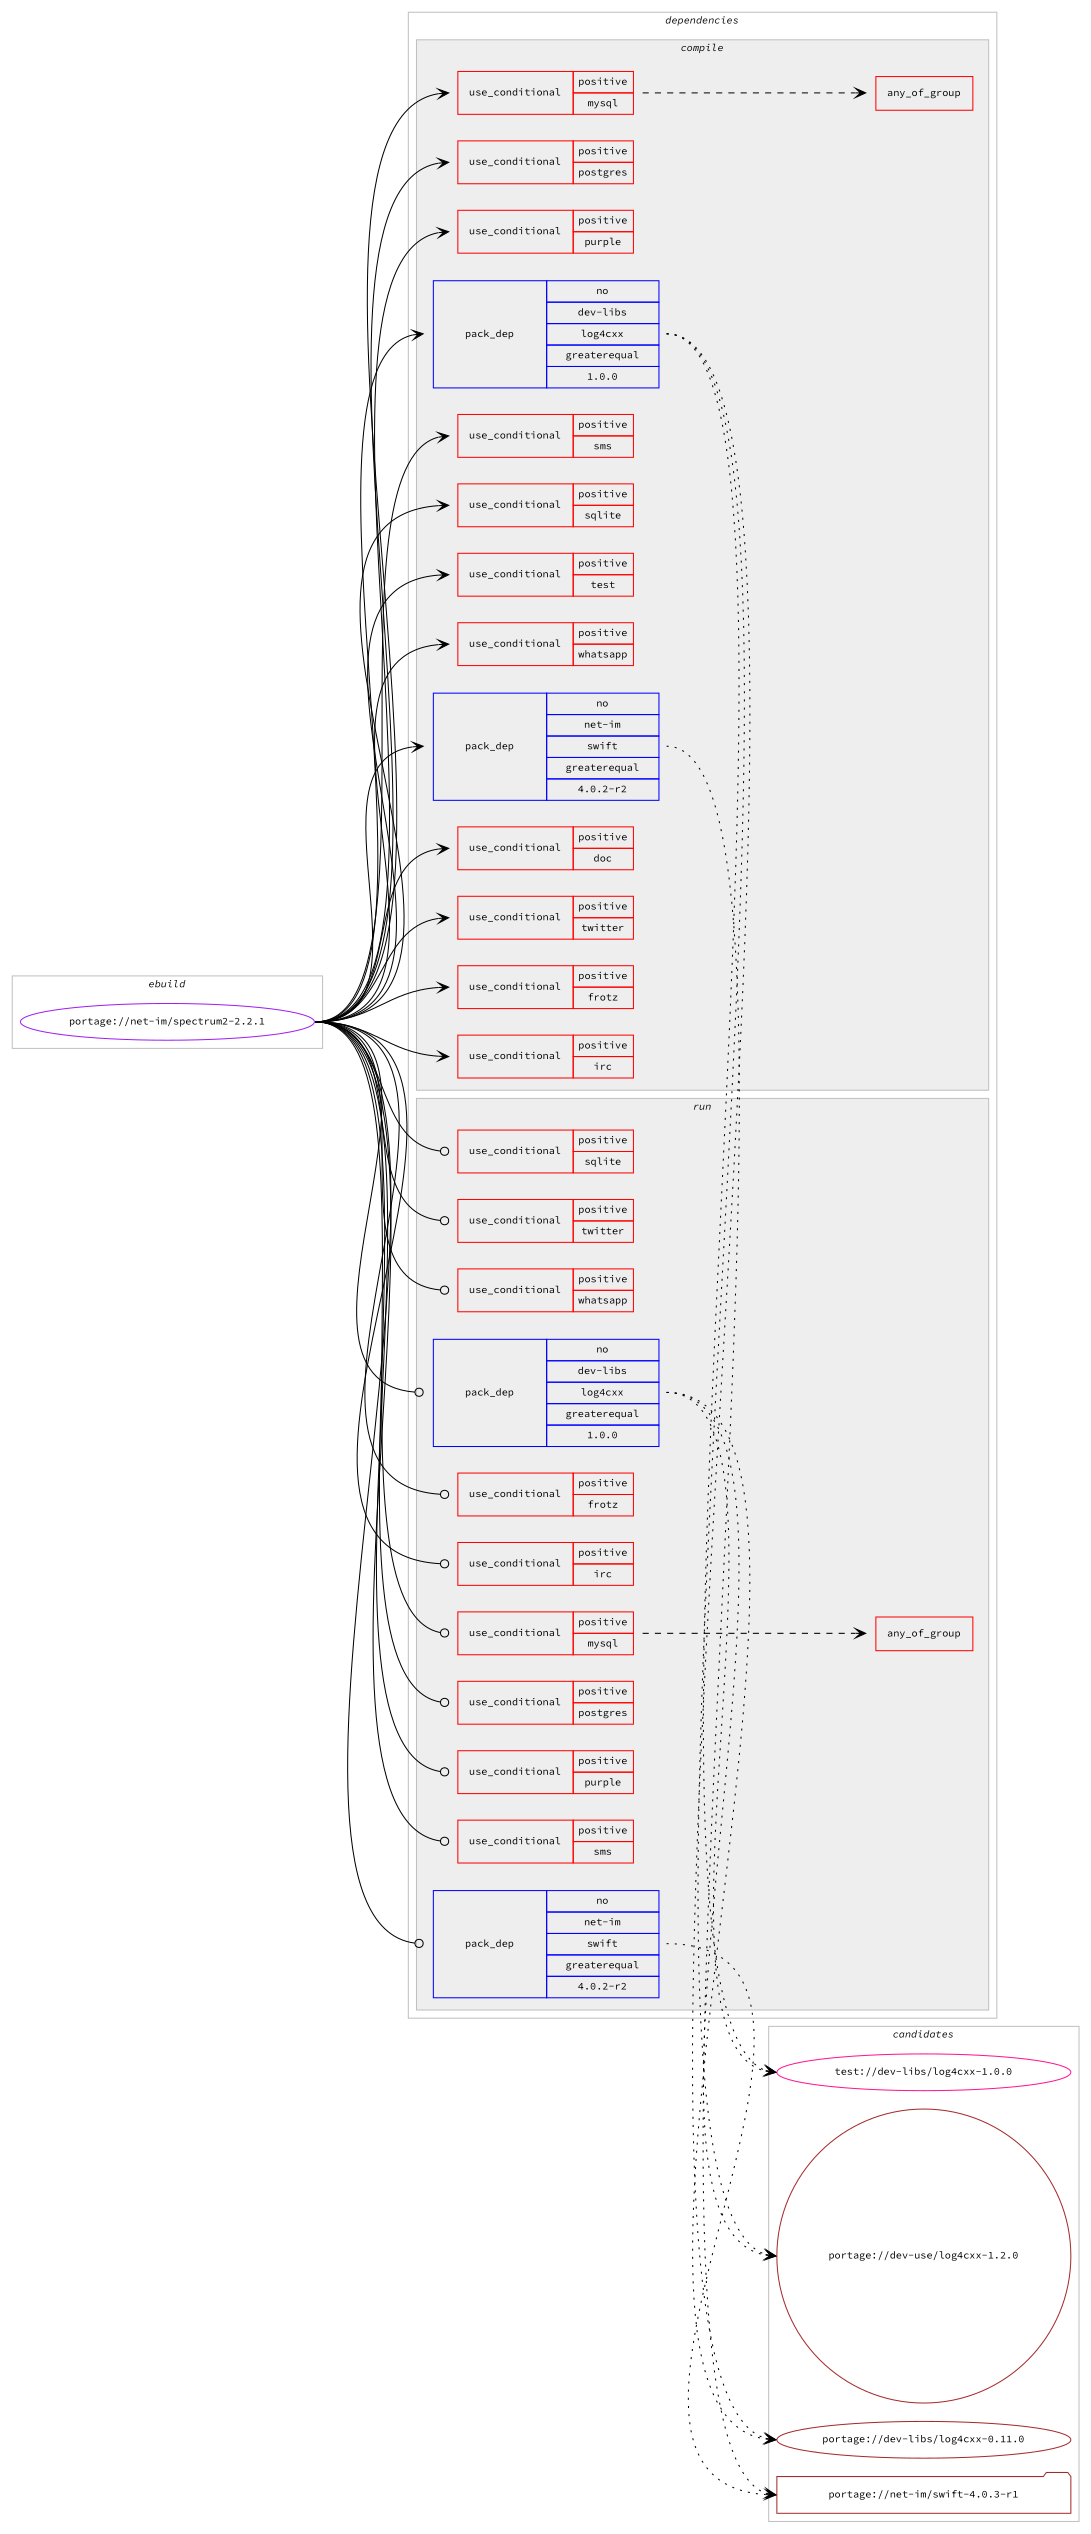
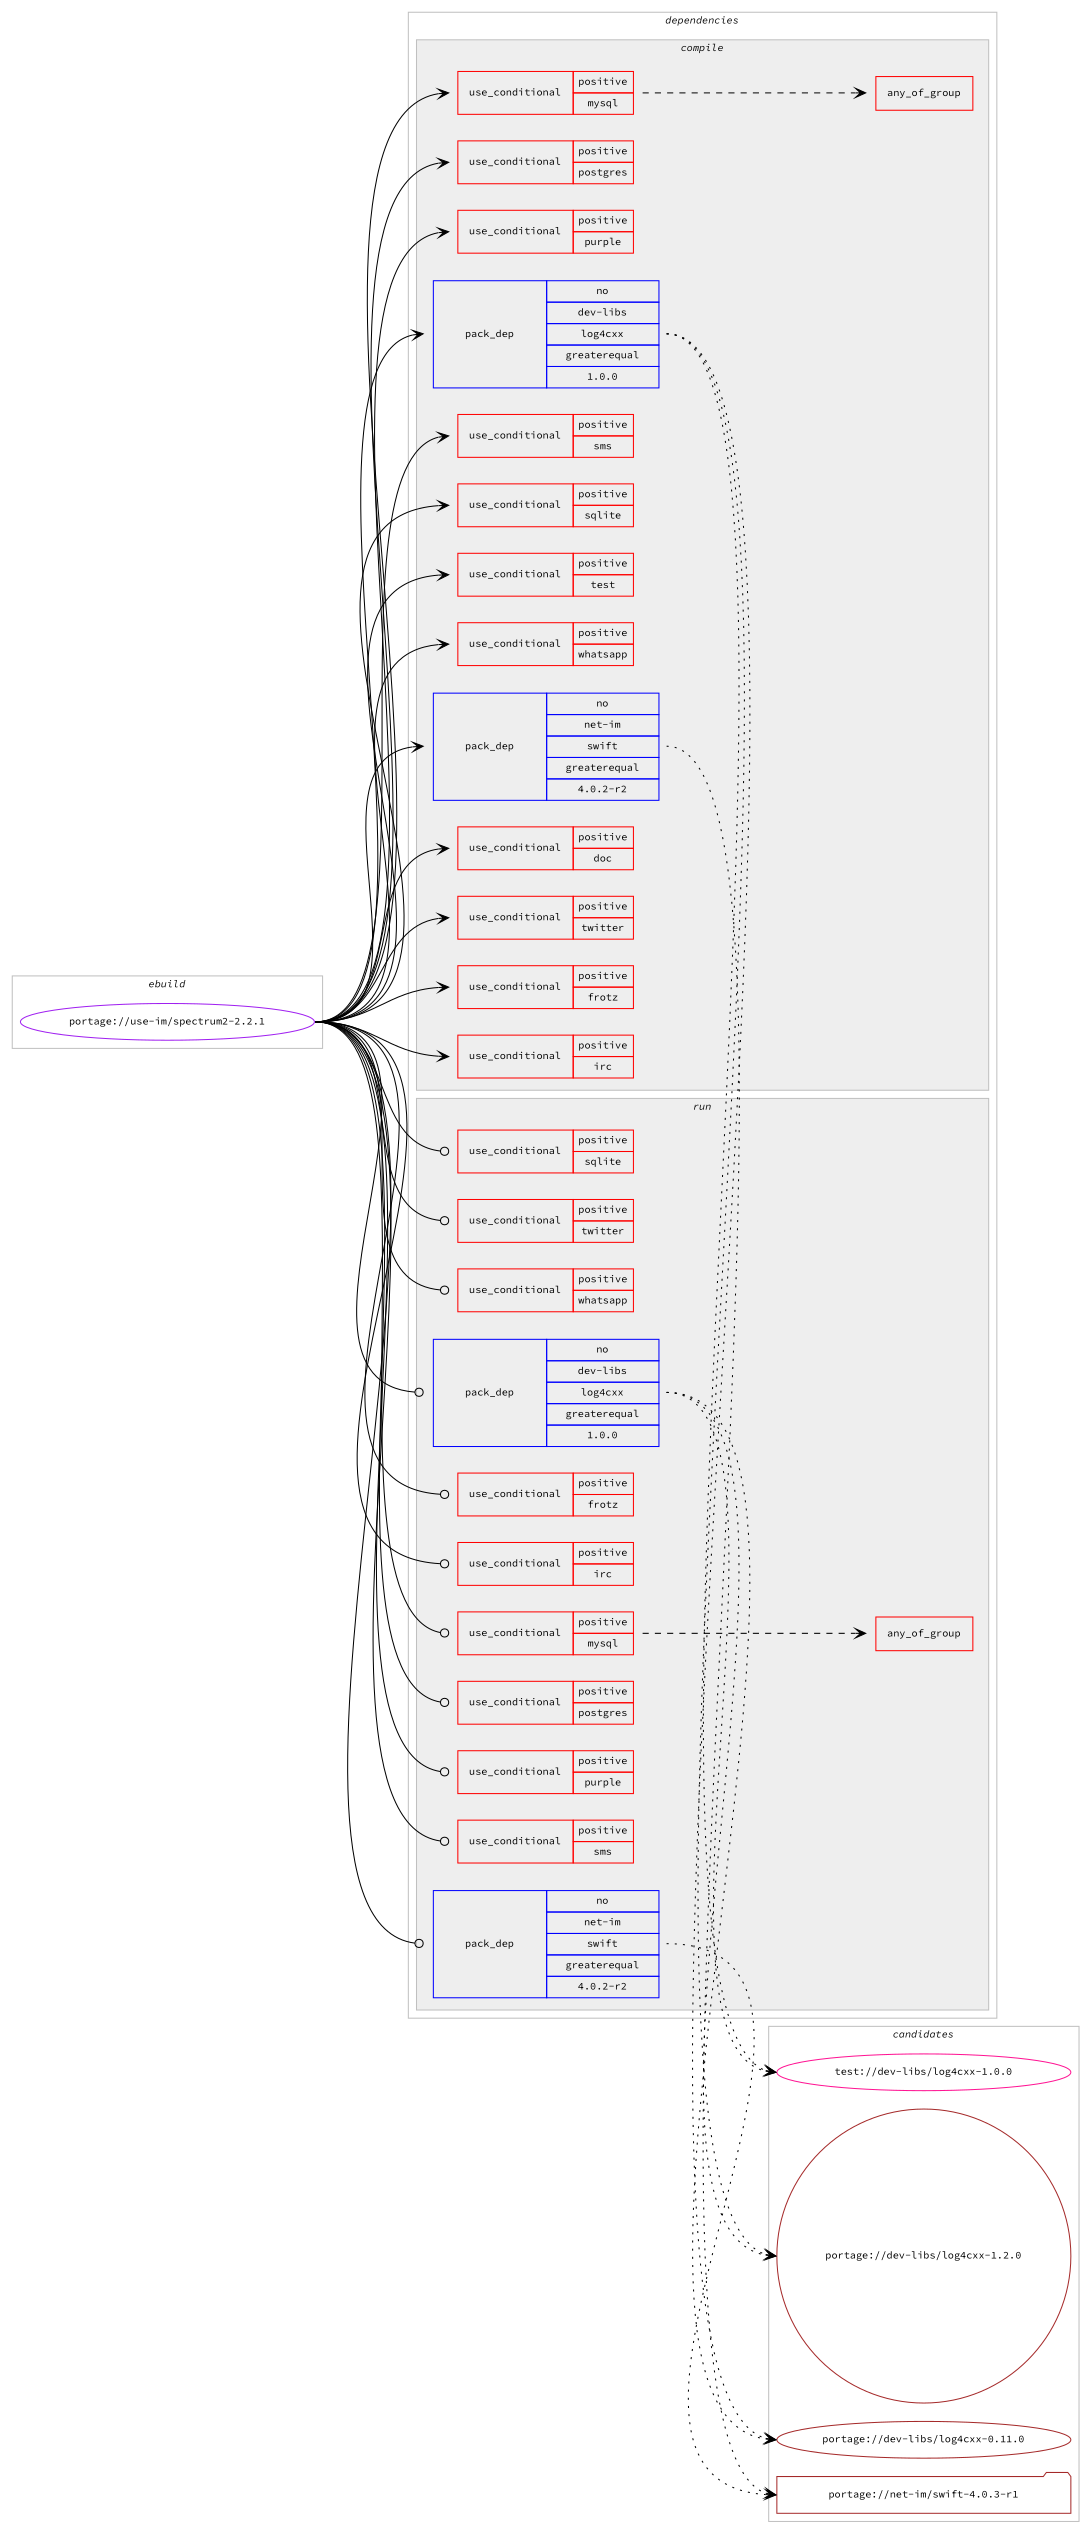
node "portage://net-im/spectrum2-2.2.1": label "portage://net-im/spectrum2-2.2.1" -> "portage://use-im/spectrum2-2.2.1"
node "portage://dev-use/log4cxx-1.2.0": label "portage://dev-use/log4cxx-1.2.0" -> "portage://dev-libs/log4cxx-1.2.0"
